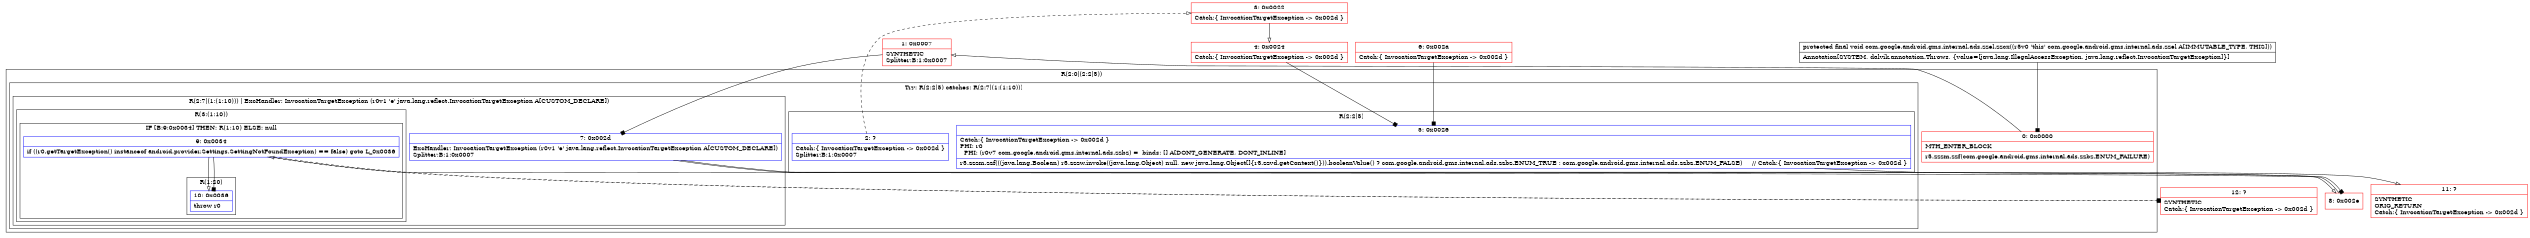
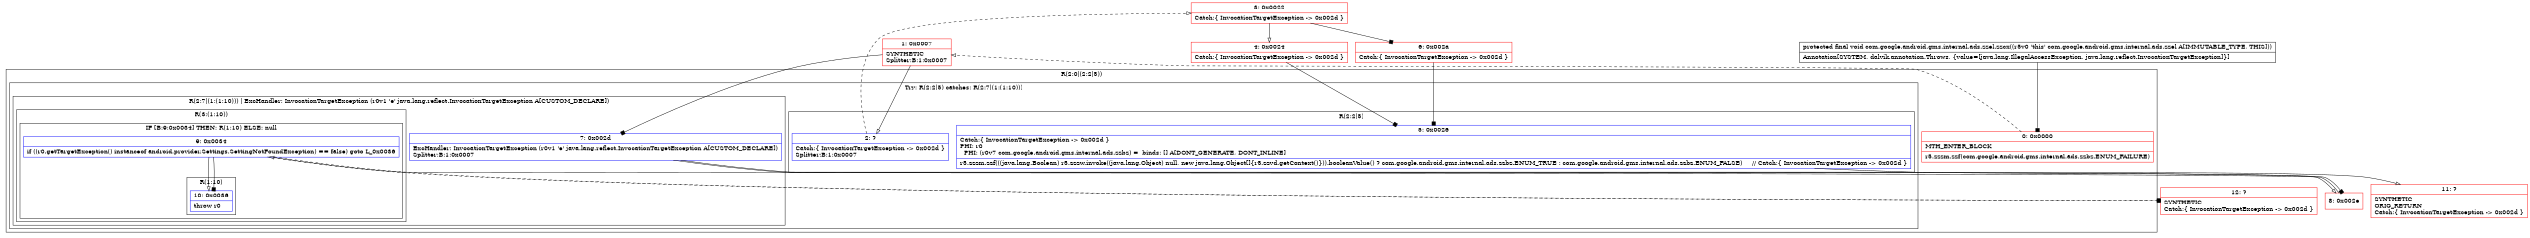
edge "3: 0x0022" -> "6: 0x002a": added
edge "0: 0x0000" -> "1: 0x0007": style solid -> dashed
edge "1: 0x0007" -> "2: ?": added
cluster "R(1:20)": label "R(1:20)" -> "R(1:10)"
